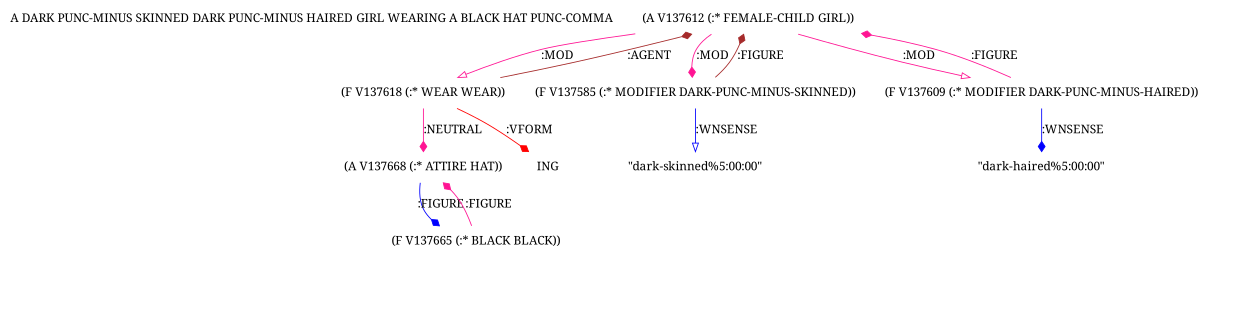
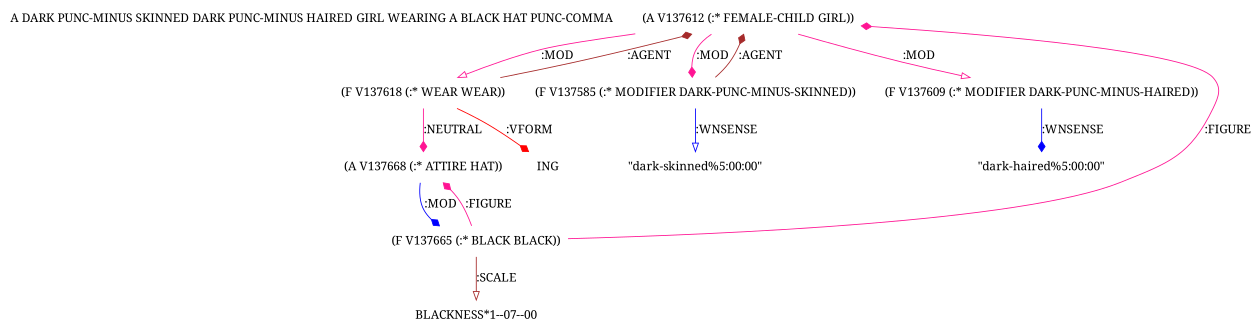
edge "(F V137609 (:* MODIFIER DARK-PUNC-MINUS-HAIRED))" -> "(A V137612 (:* FEMALE-CHILD GIRL))": now "(F V137665 (:* BLACK BLACK))" -> "(A V137612 (:* FEMALE-CHILD GIRL))"
edge "(F V137585 (:* MODIFIER DARK-PUNC-MINUS-SKINNED))" -> "(A V137612 (:* FEMALE-CHILD GIRL))": label ":FIGURE" -> ":AGENT"
edge "(A V137668 (:* ATTIRE HAT))" -> "(F V137665 (:* BLACK BLACK))": label ":FIGURE" -> ":MOD"
node "BLACKNESS*1--07--00": added
